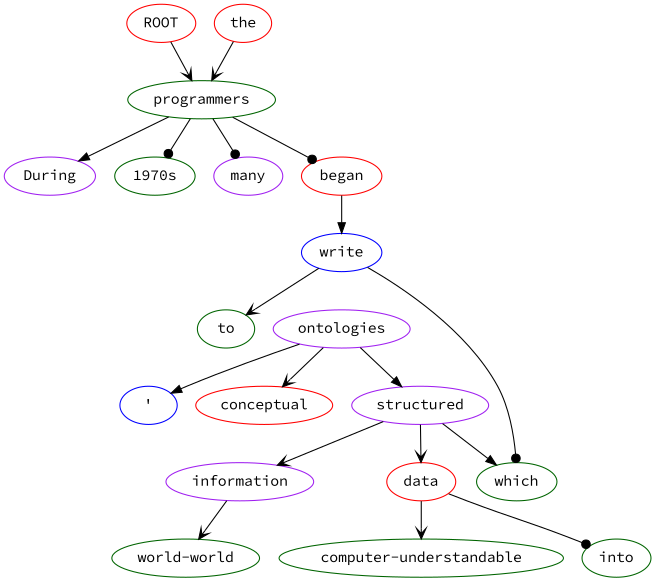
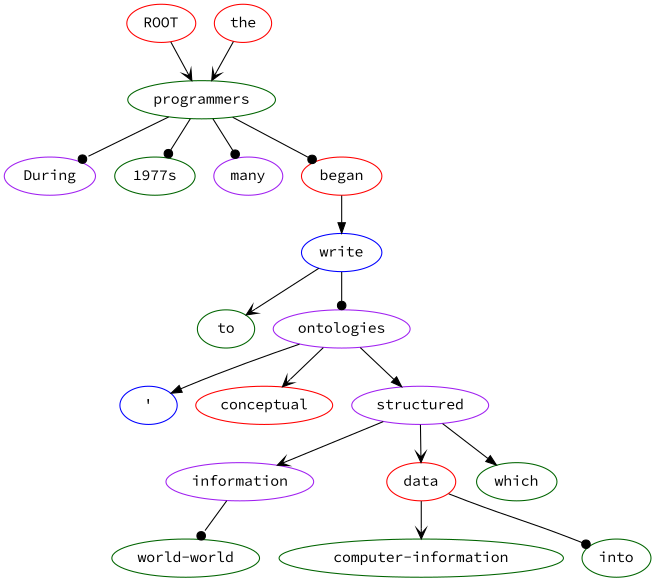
edge "programmers" -> "During": arrowhead normal -> dot
node "1970s": label "1970s" -> "1977s"
edge "write" -> "which": now "write" -> "ontologies"
edge "information" -> "world-world": arrowhead vee -> dot
node "computer-understandable": label "computer-understandable" -> "computer-information"
